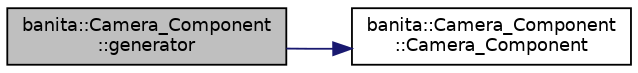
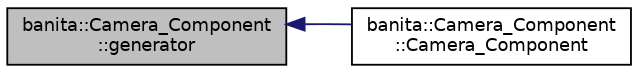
edge "banita::Camera_Component ::generator" -> "banita::Camera_Component ::Camera_Component": reversed
